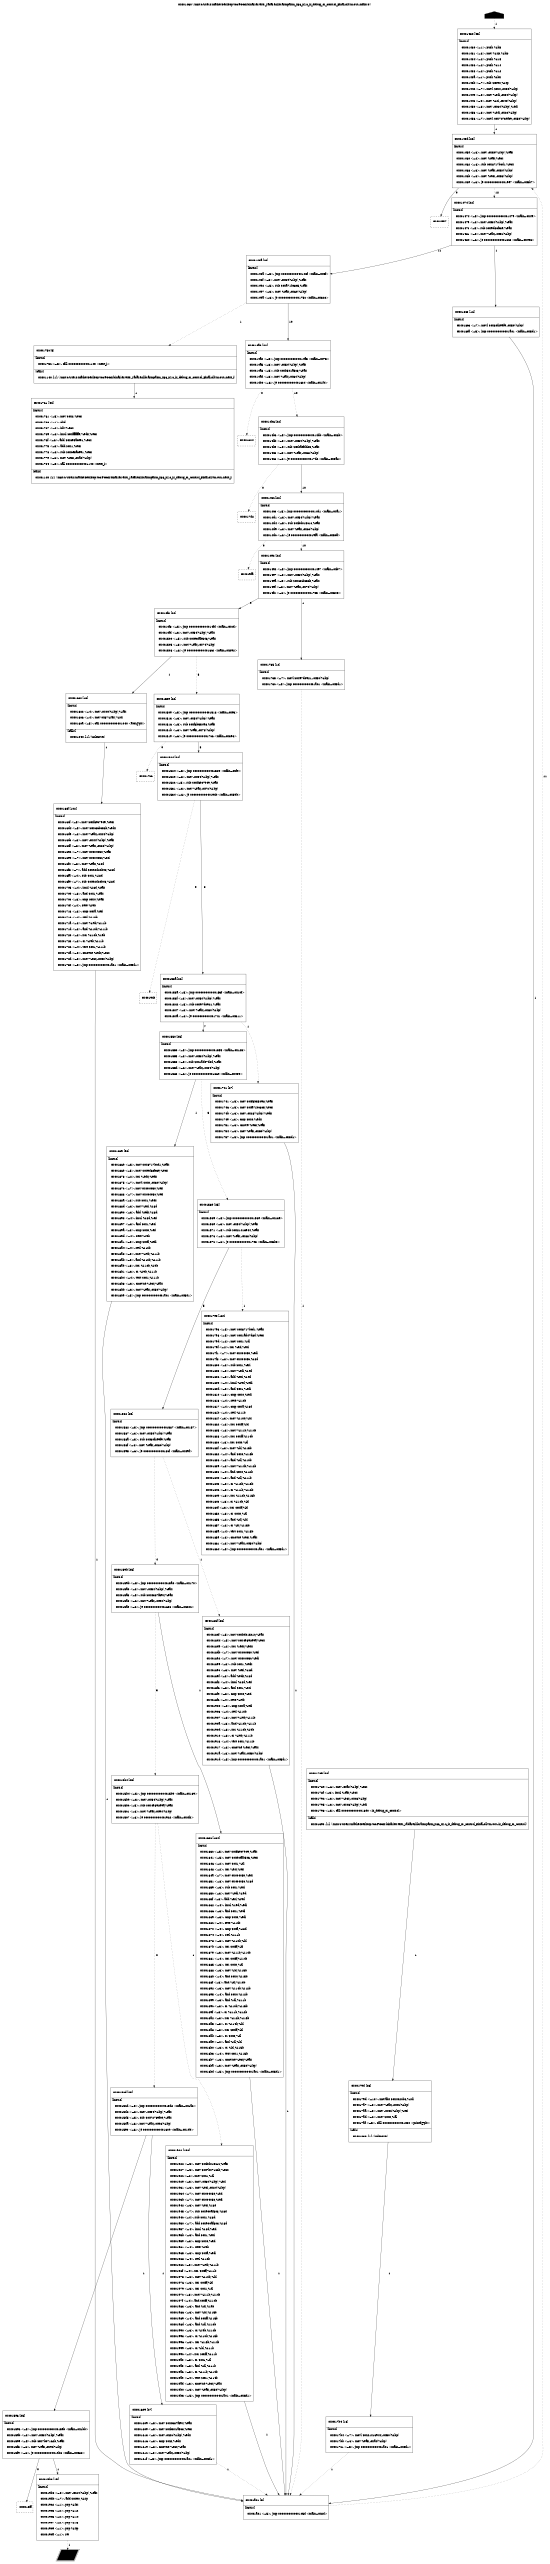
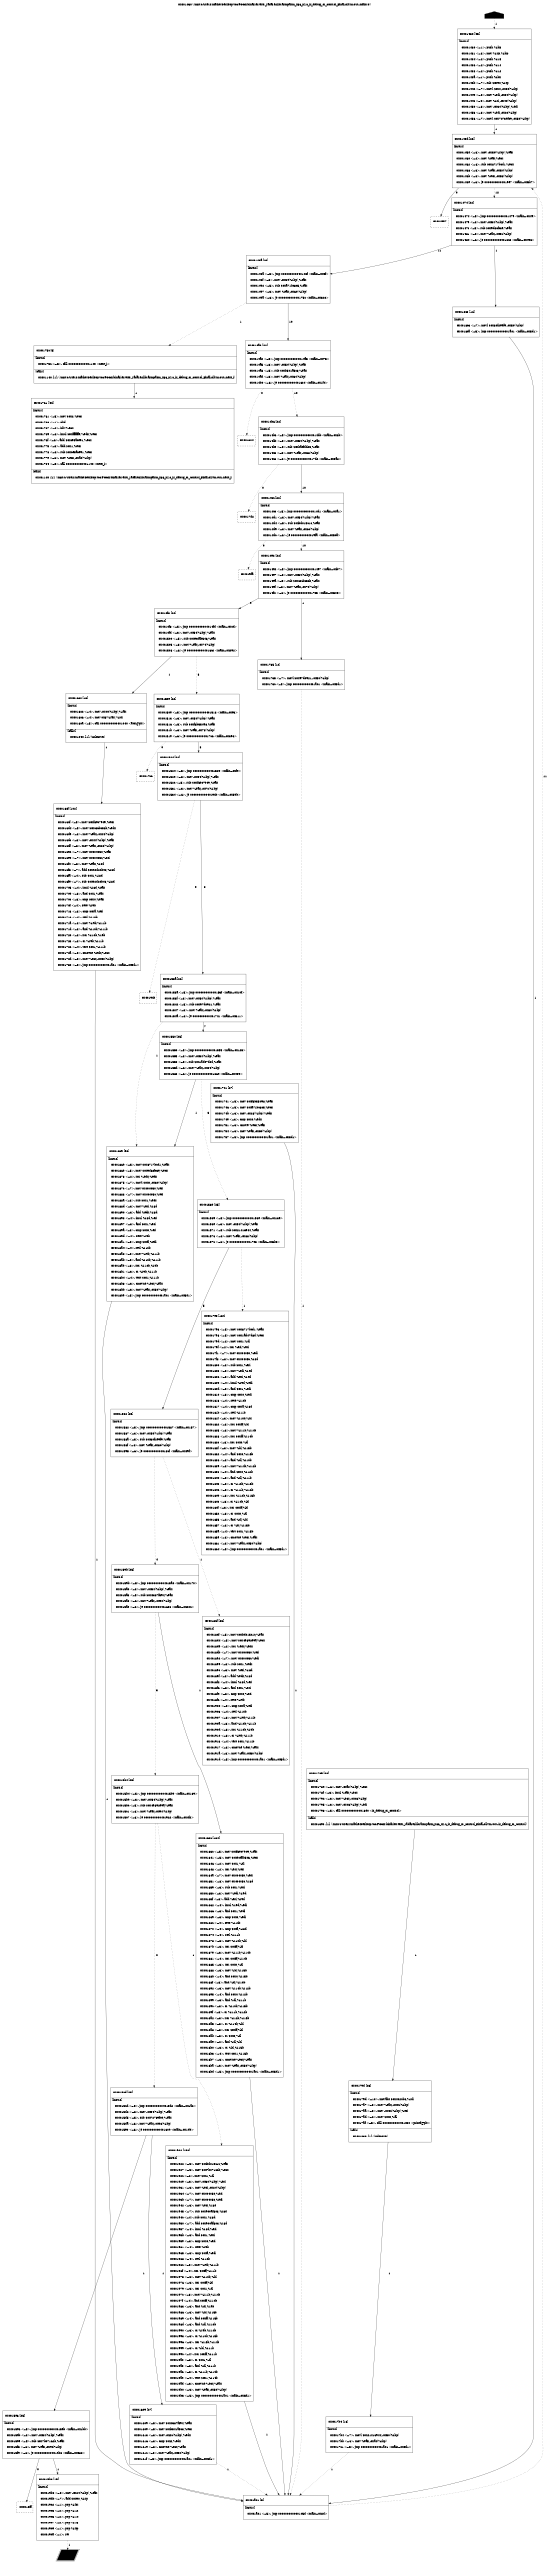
edge "0x40153a [22]" -> "0x401741 [27]": now "0x40153a [22]" -> "0x401869 [90]"
edge "0x4018cf [83]" -> "0x401a01 [5]": removed, label "1"
